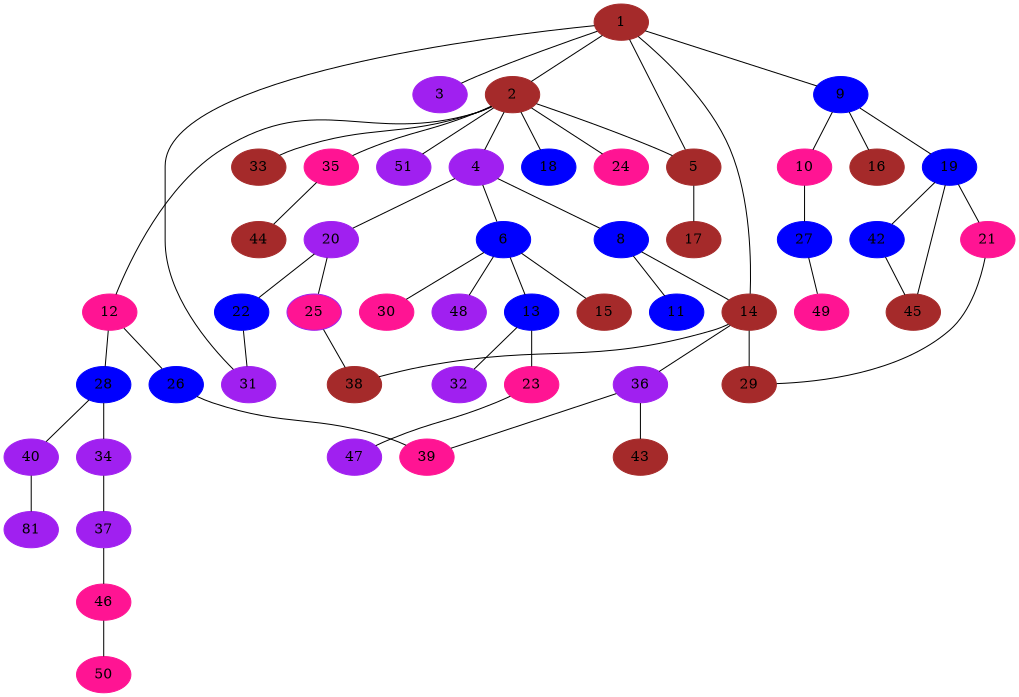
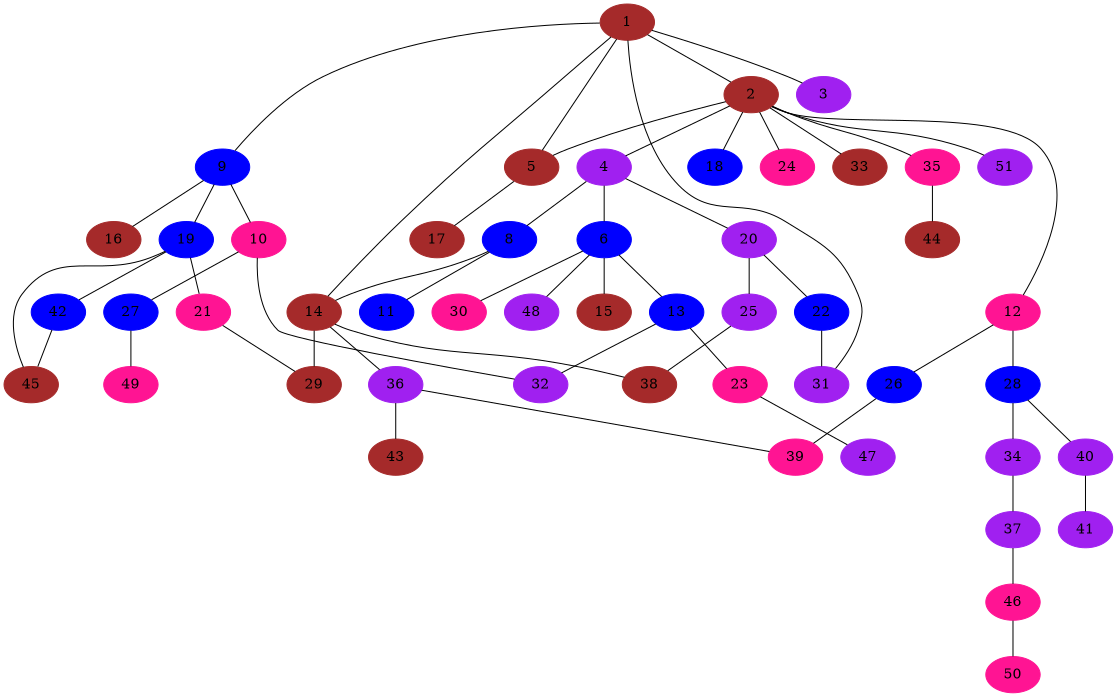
node "25": fillcolor deeppink -> purple
edge "10" -- "32": added
node "81": label "81" -> "41"
